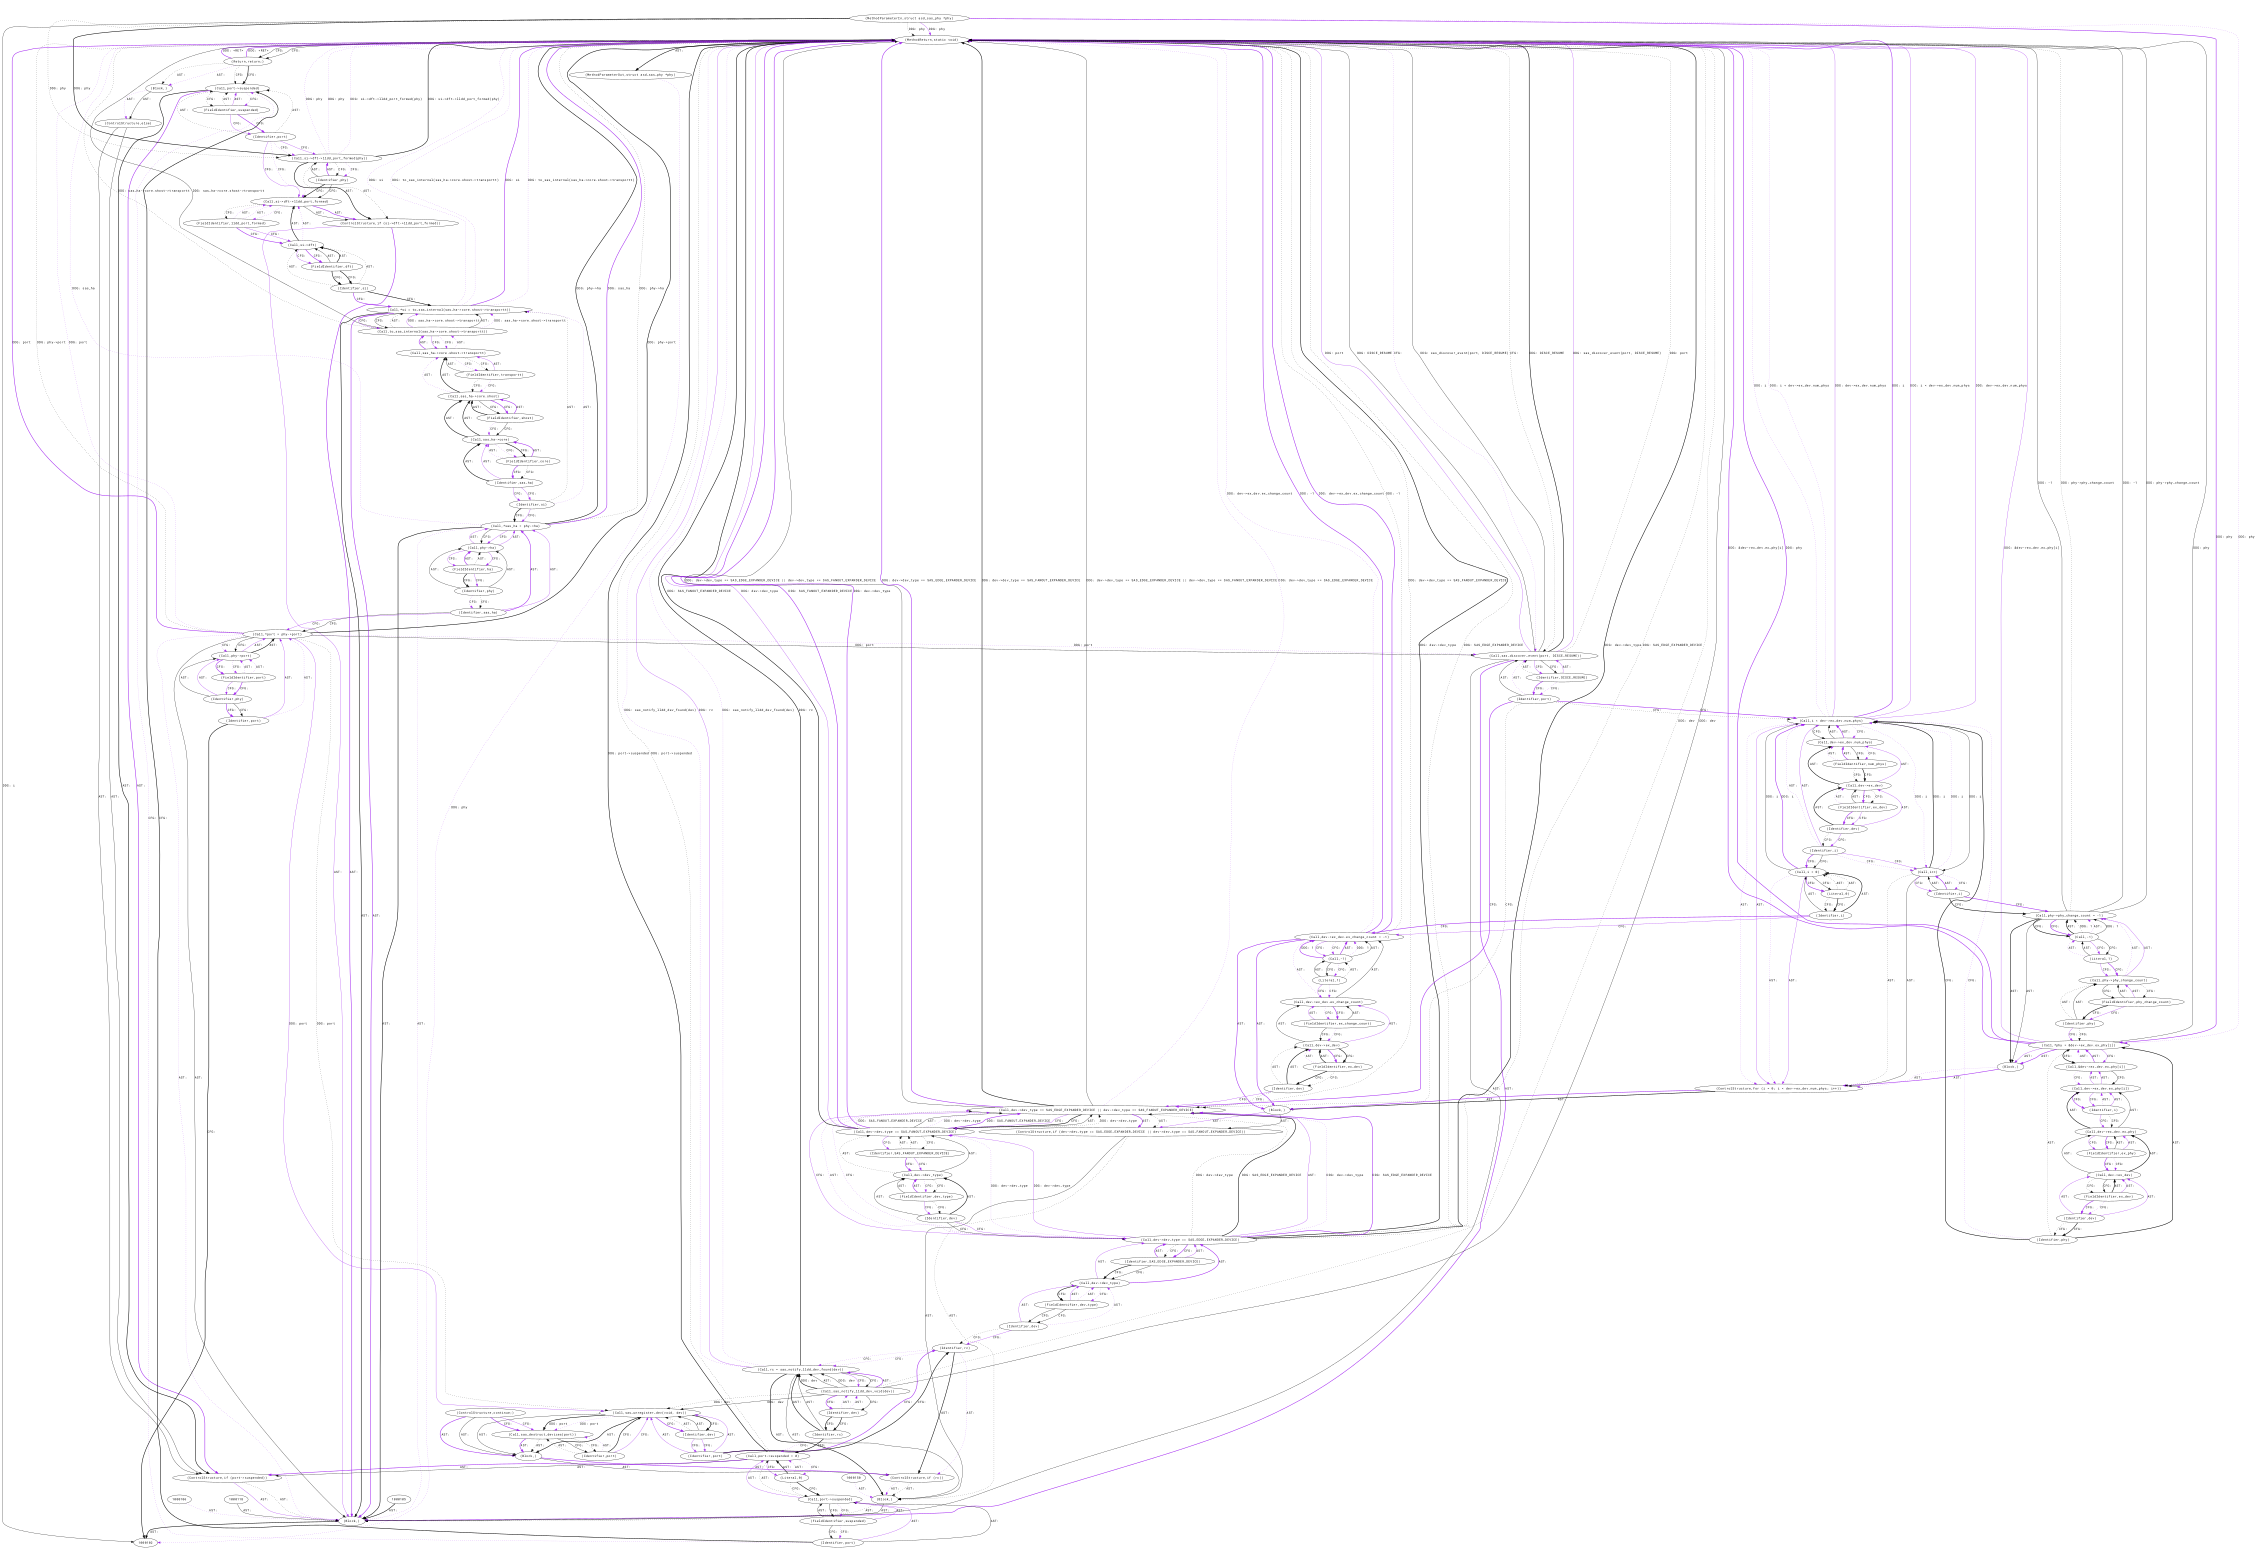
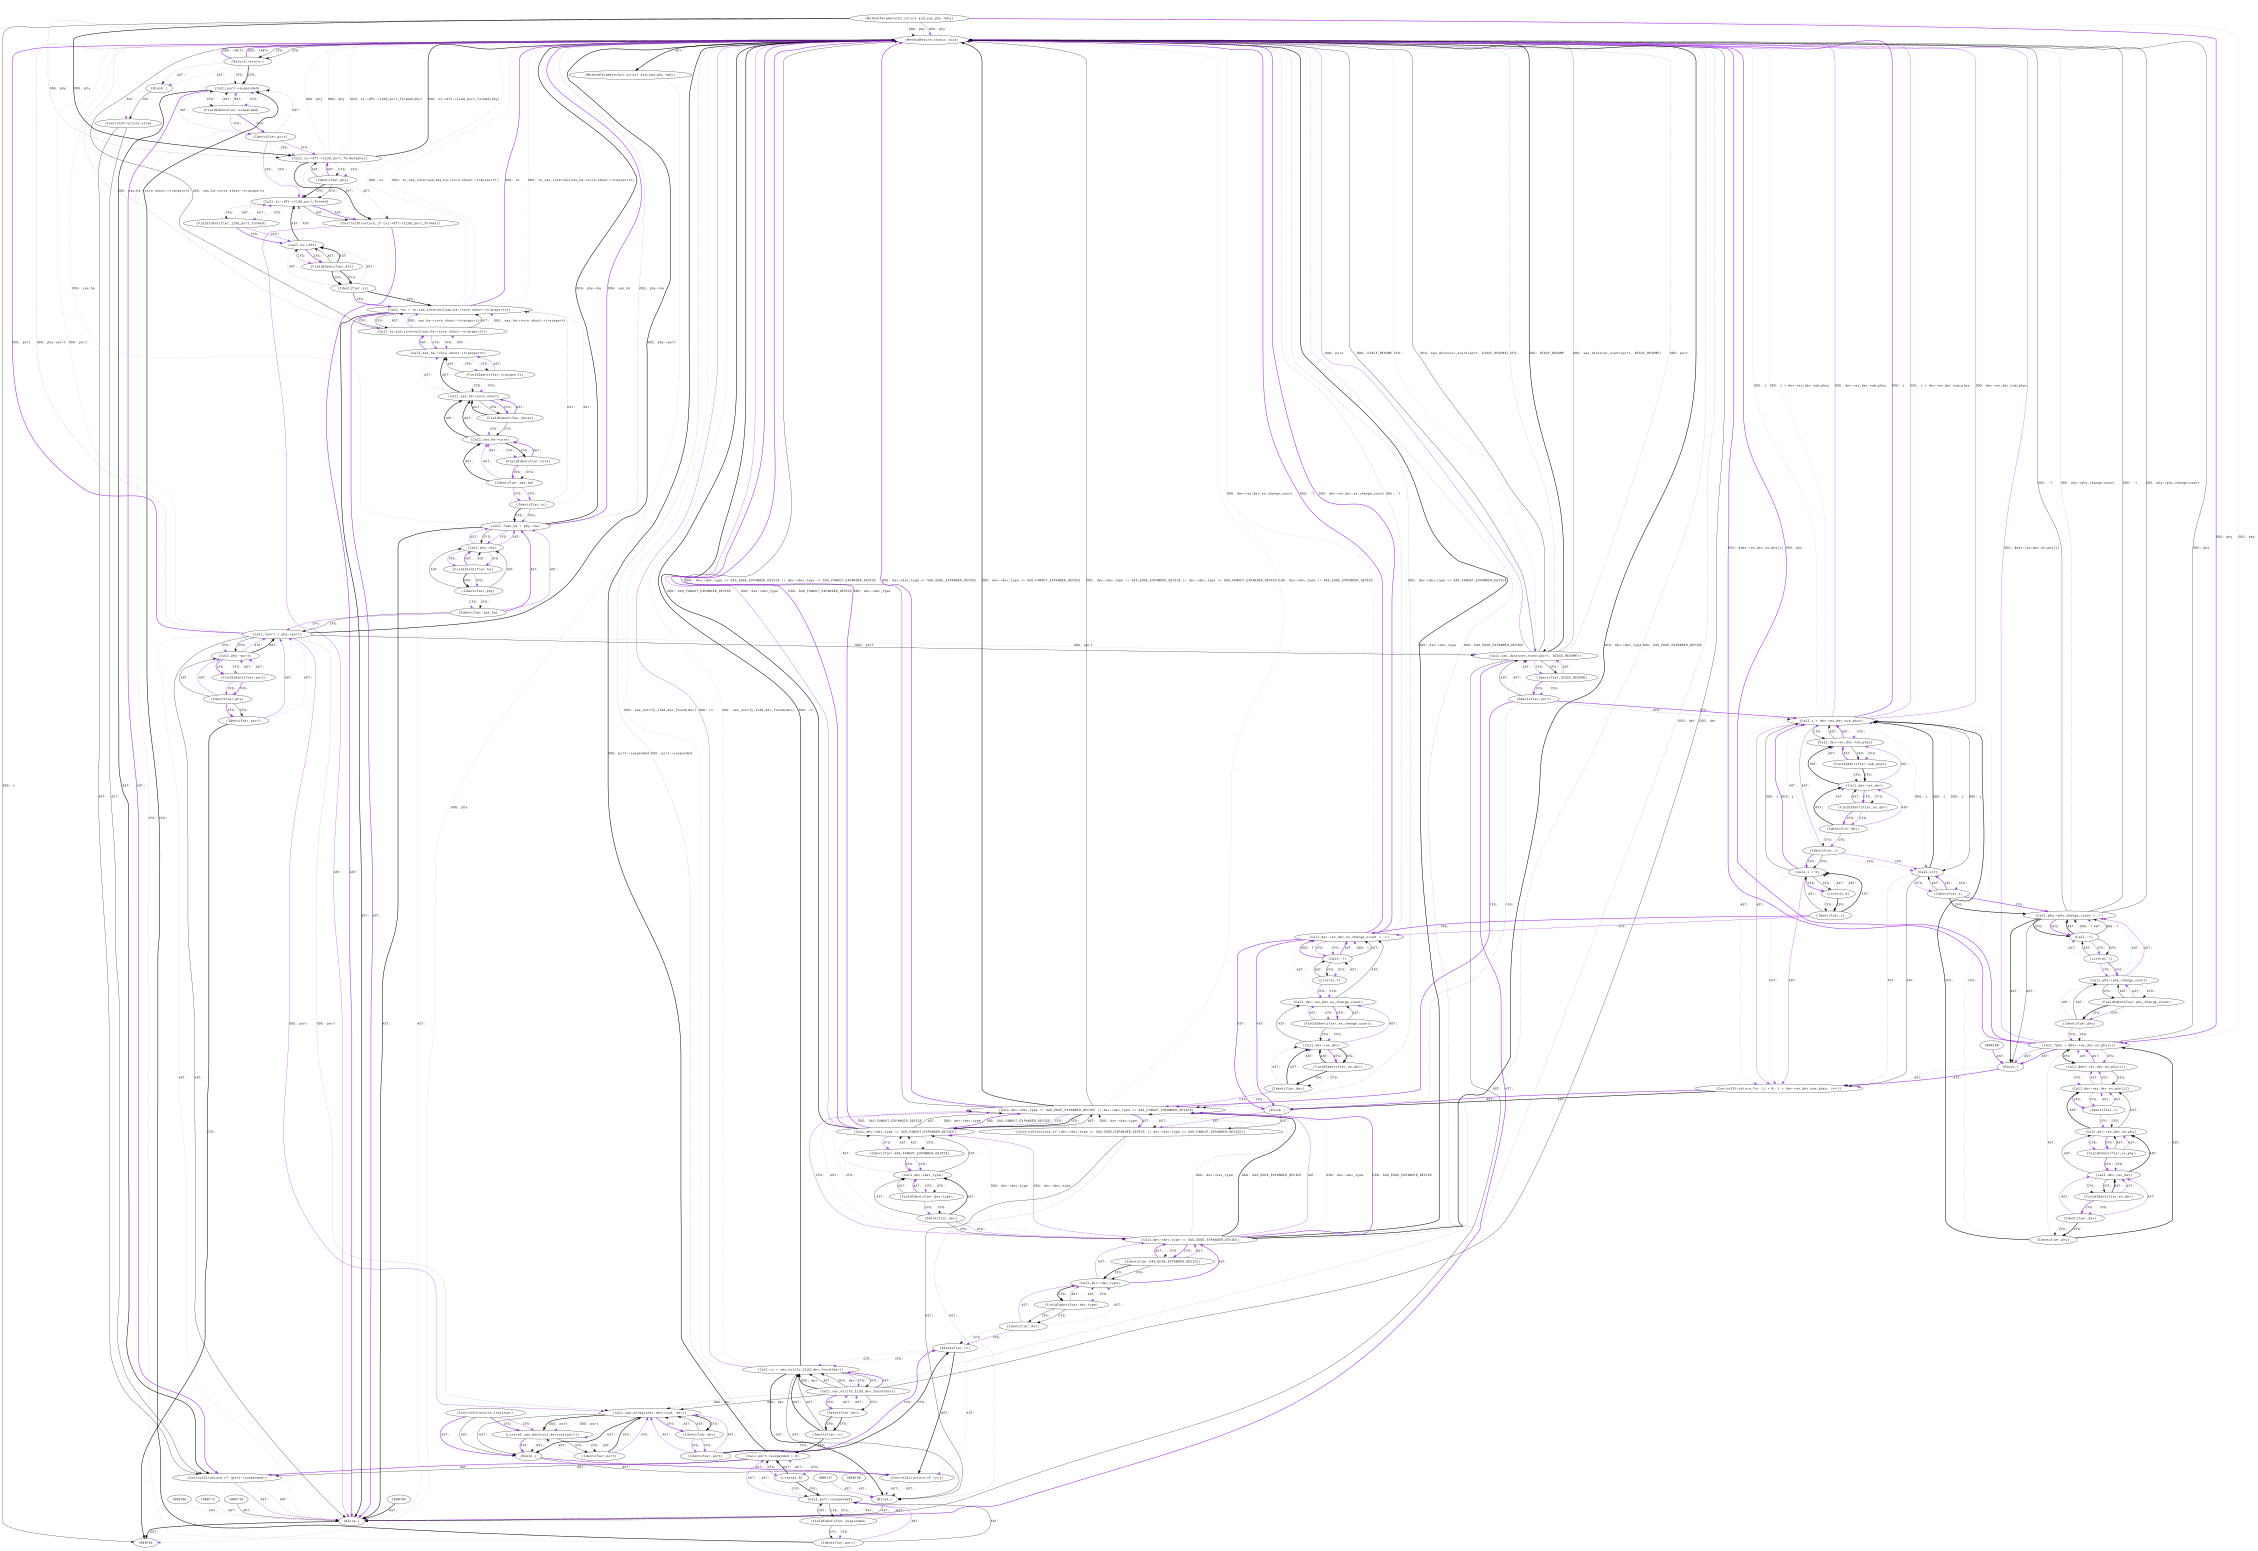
node "1000200": added
node "(Call,sas_notify_lldd_dev_void(dev))": label "(Call,sas_notify_lldd_dev_void(dev))" -> "(Call,sas_notify_lldd_dev_found(dev))"
node "(Call,sas_destruct_devices(port))": label "(Call,sas_destruct_devices(port))" -> "(Literal,sas_destruct_devices(port))"
node "1000151": added
node "1000112": added
